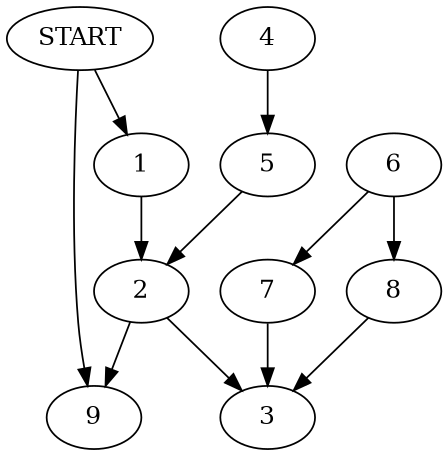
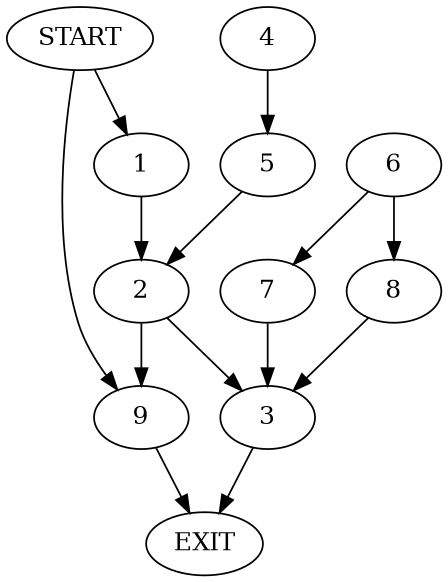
node "EXIT": added
